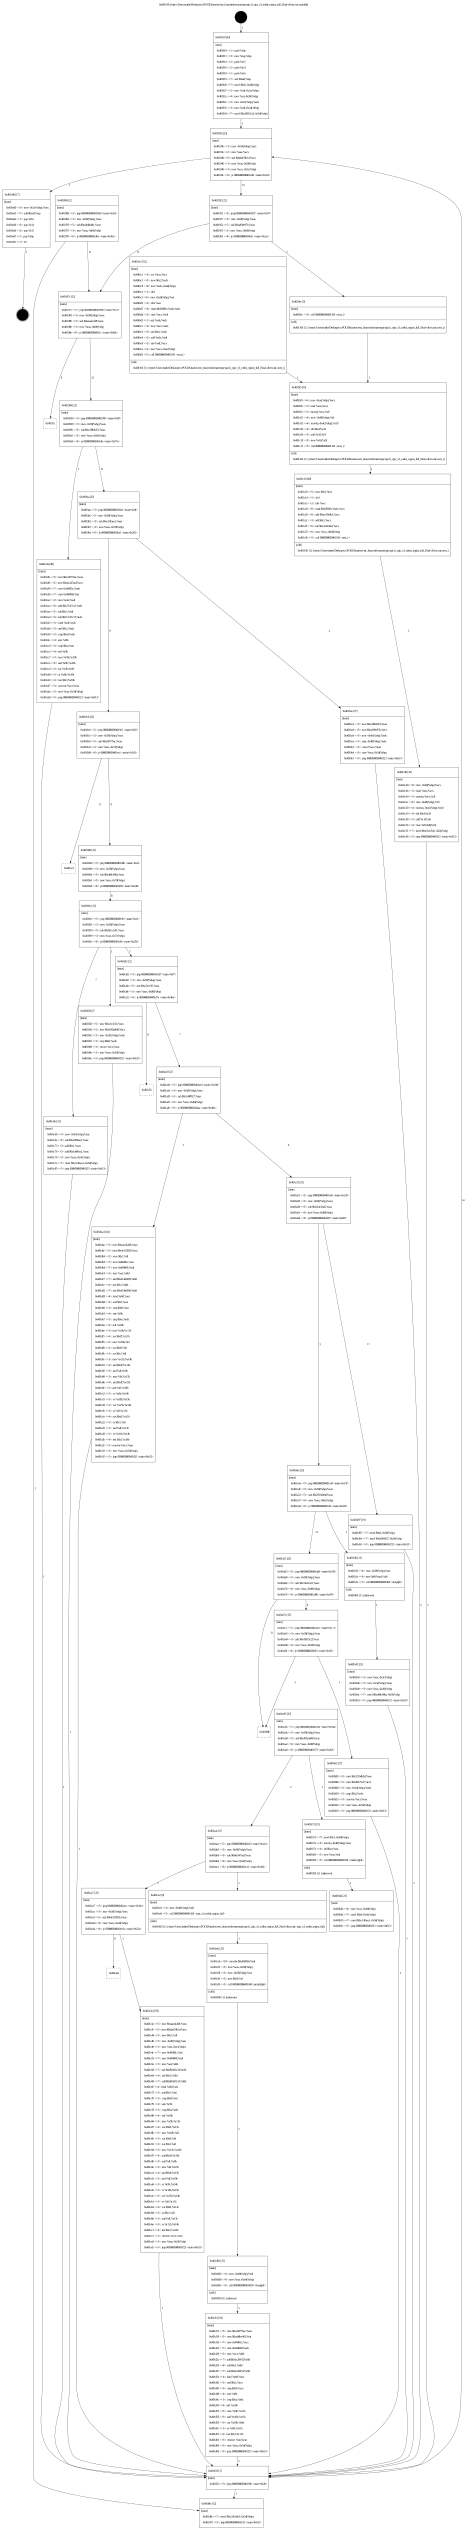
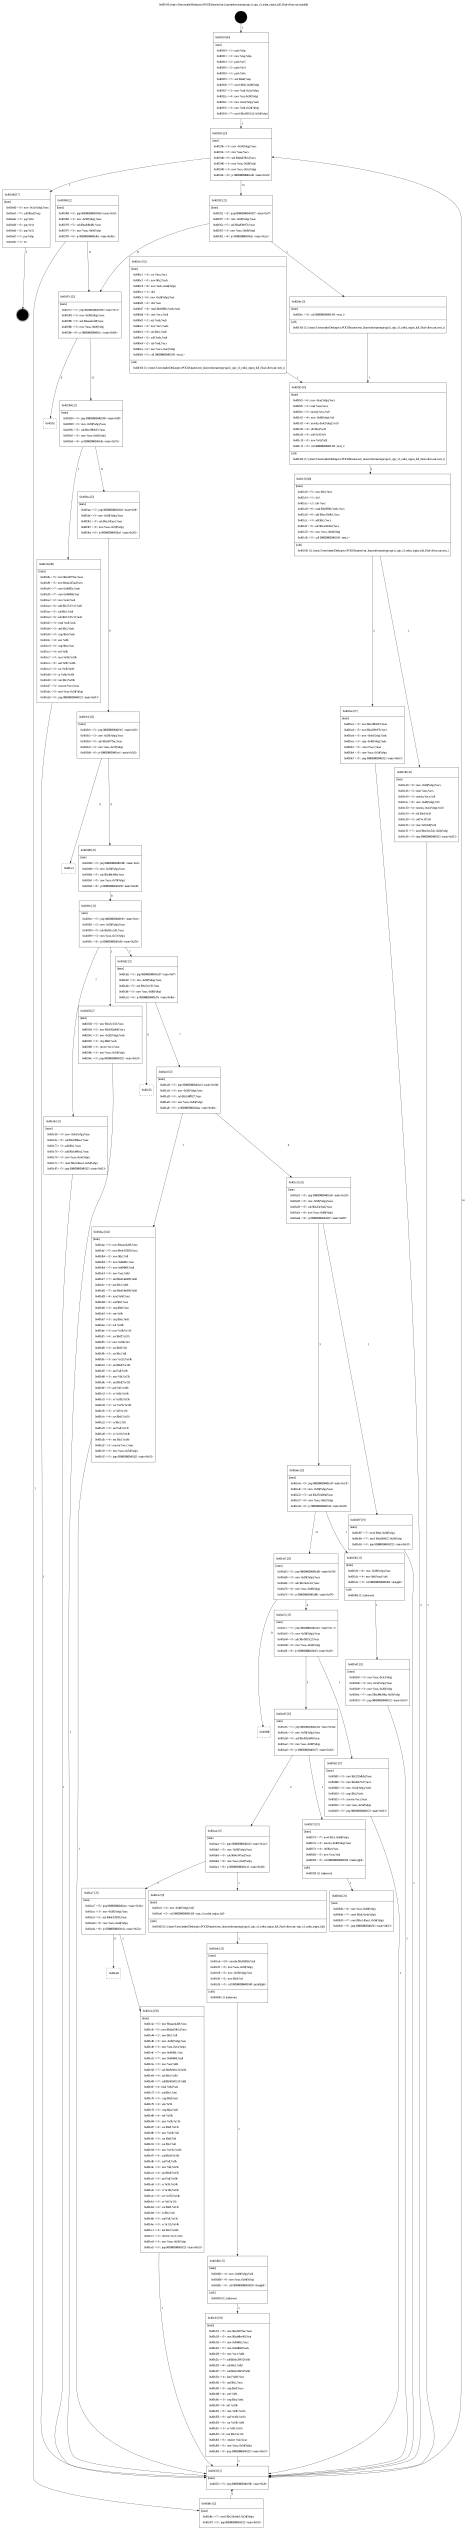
edge "0x4019aa [22]" -> "0x401ba1 [27]": now "0x401c18 [40]" -> "0x401ba1 [27]"
edge "0x401a31 [25]" -> "0x401d97 [19]": label " 12" -> " 1"
edge "0x401a7c [25]" -> "0x401d86": now "0x401a7c [25]" -> "0x401a95 [25]"
edge "0x401f23 [5]" -> "0x401d6e [12]": reversed
